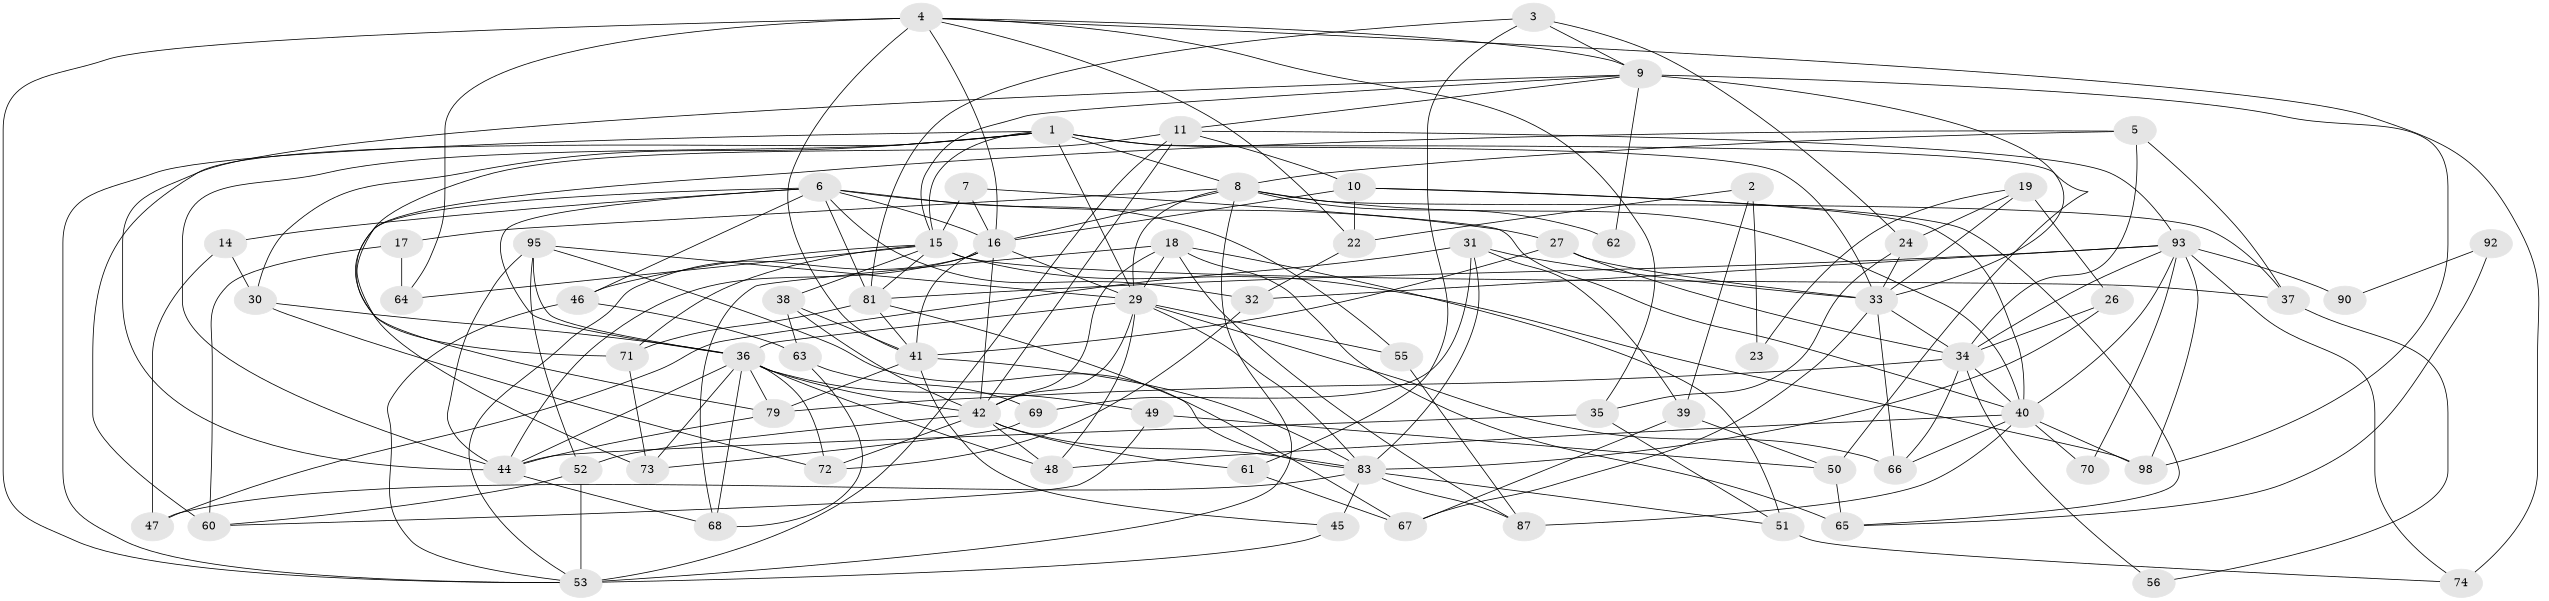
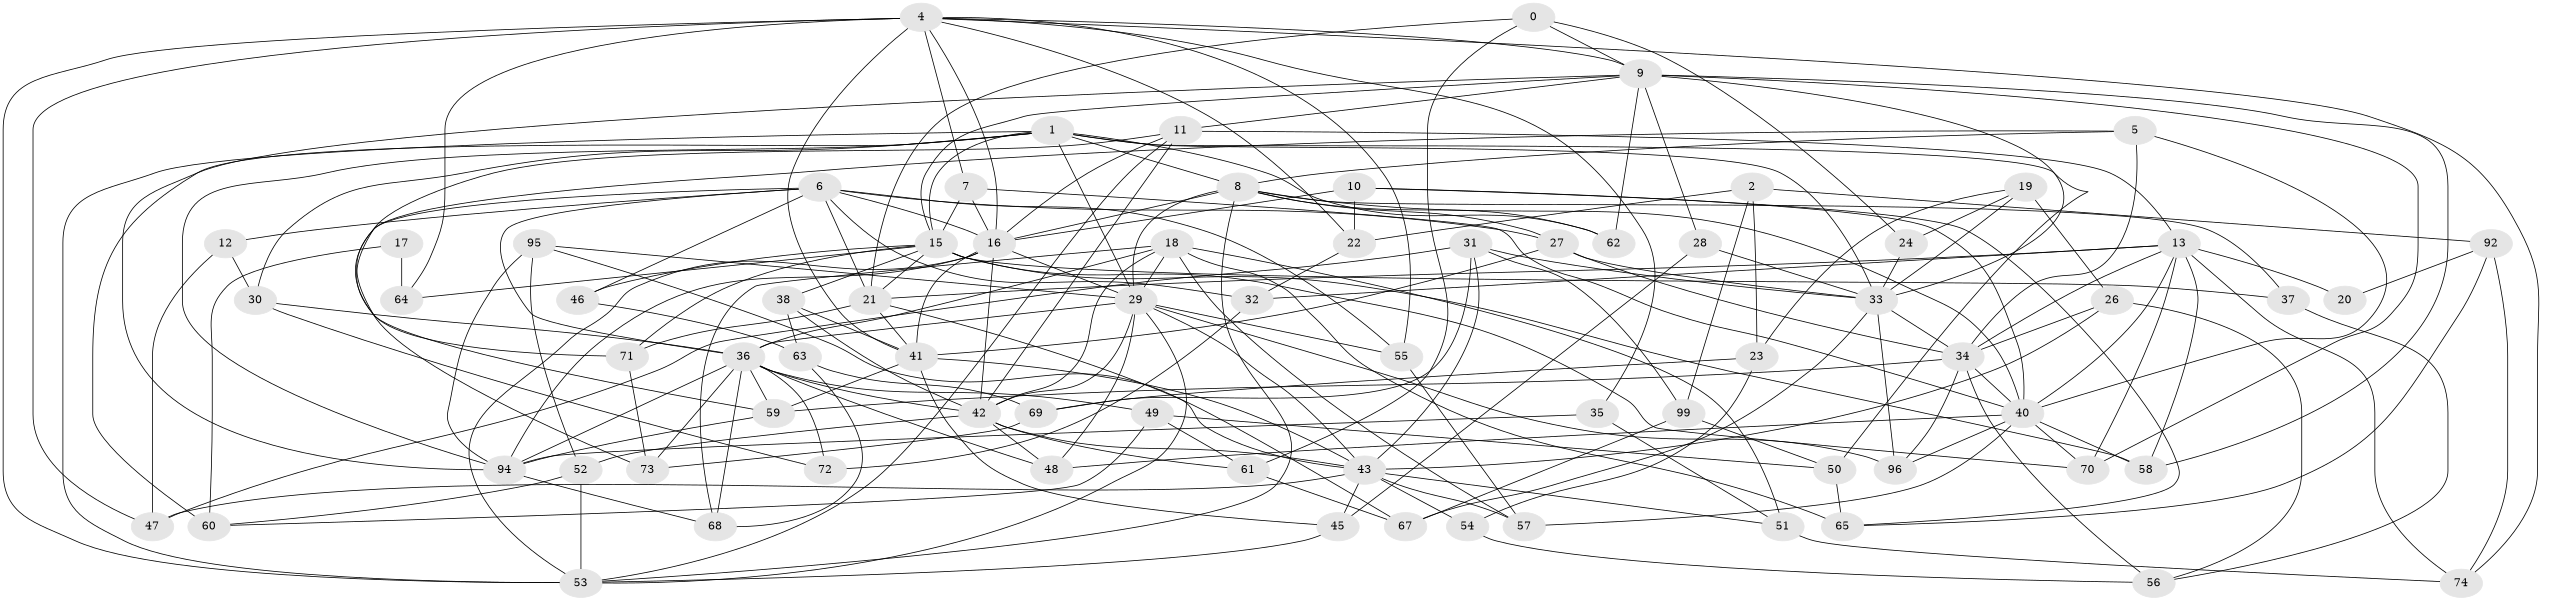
node "3": label "3" -> "0"
edge "4" -- "47": added
edge "4" -- "55": added
edge "4" -- "7": added
edge "9" -- "70": added
edge "11" -- "10": now "11" -- "16"
edge "1" -- "62": added
edge "5" -- "37": now "5" -- "40"
edge "8" -- "17": now "8" -- "27"
edge "2" -- "92": added
node "14": label "14" -> "12"
node "28": added
node "93": label "93" -> "13"
node "81": label "81" -> "21"
node "90": label "90" -> "20"
edge "95" -- "36": now "18" -- "36"
edge "15" -- "70": added
edge "24" -- "35": removed
edge "23" -- "69": added
node "79": label "79" -> "59"
node "39": label "39" -> "99"
edge "92" -- "74": added
edge "26" -- "56": added
edge "46" -- "53": now "29" -- "53"
edge "49" -- "61": added
edge "42" -- "72": removed
node "44": label "44" -> "94"
node "83": label "83" -> "43"
node "66": label "66" -> "96"
node "98": label "98" -> "58"
node "54": added
node "87": label "87" -> "57"
